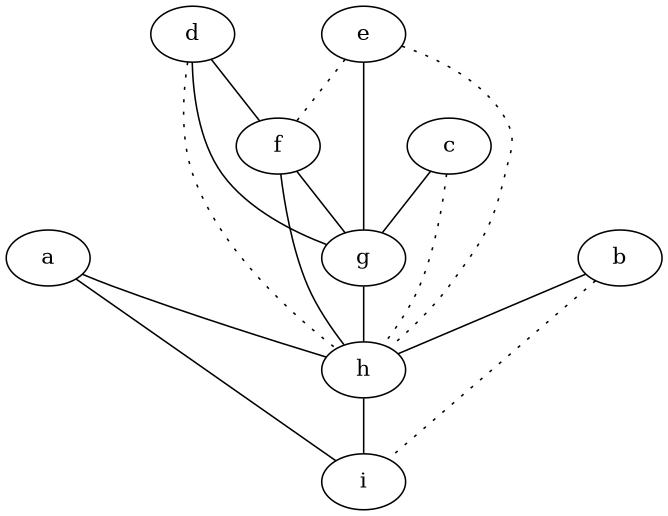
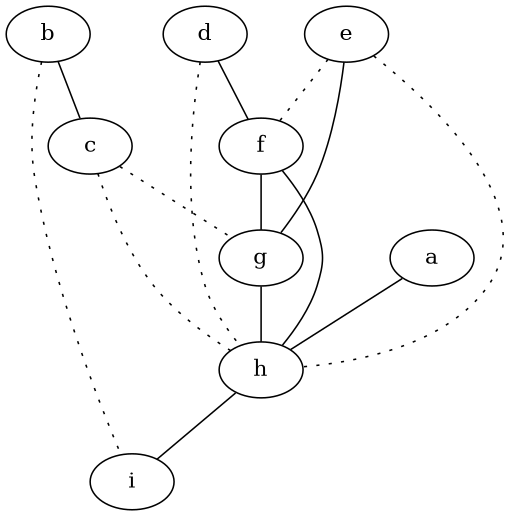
edge "d" -- "g": removed
edge "c" -- "g": style solid -> dotted
edge "b" -- "h": now "b" -- "c"
edge "a" -- "i": removed
